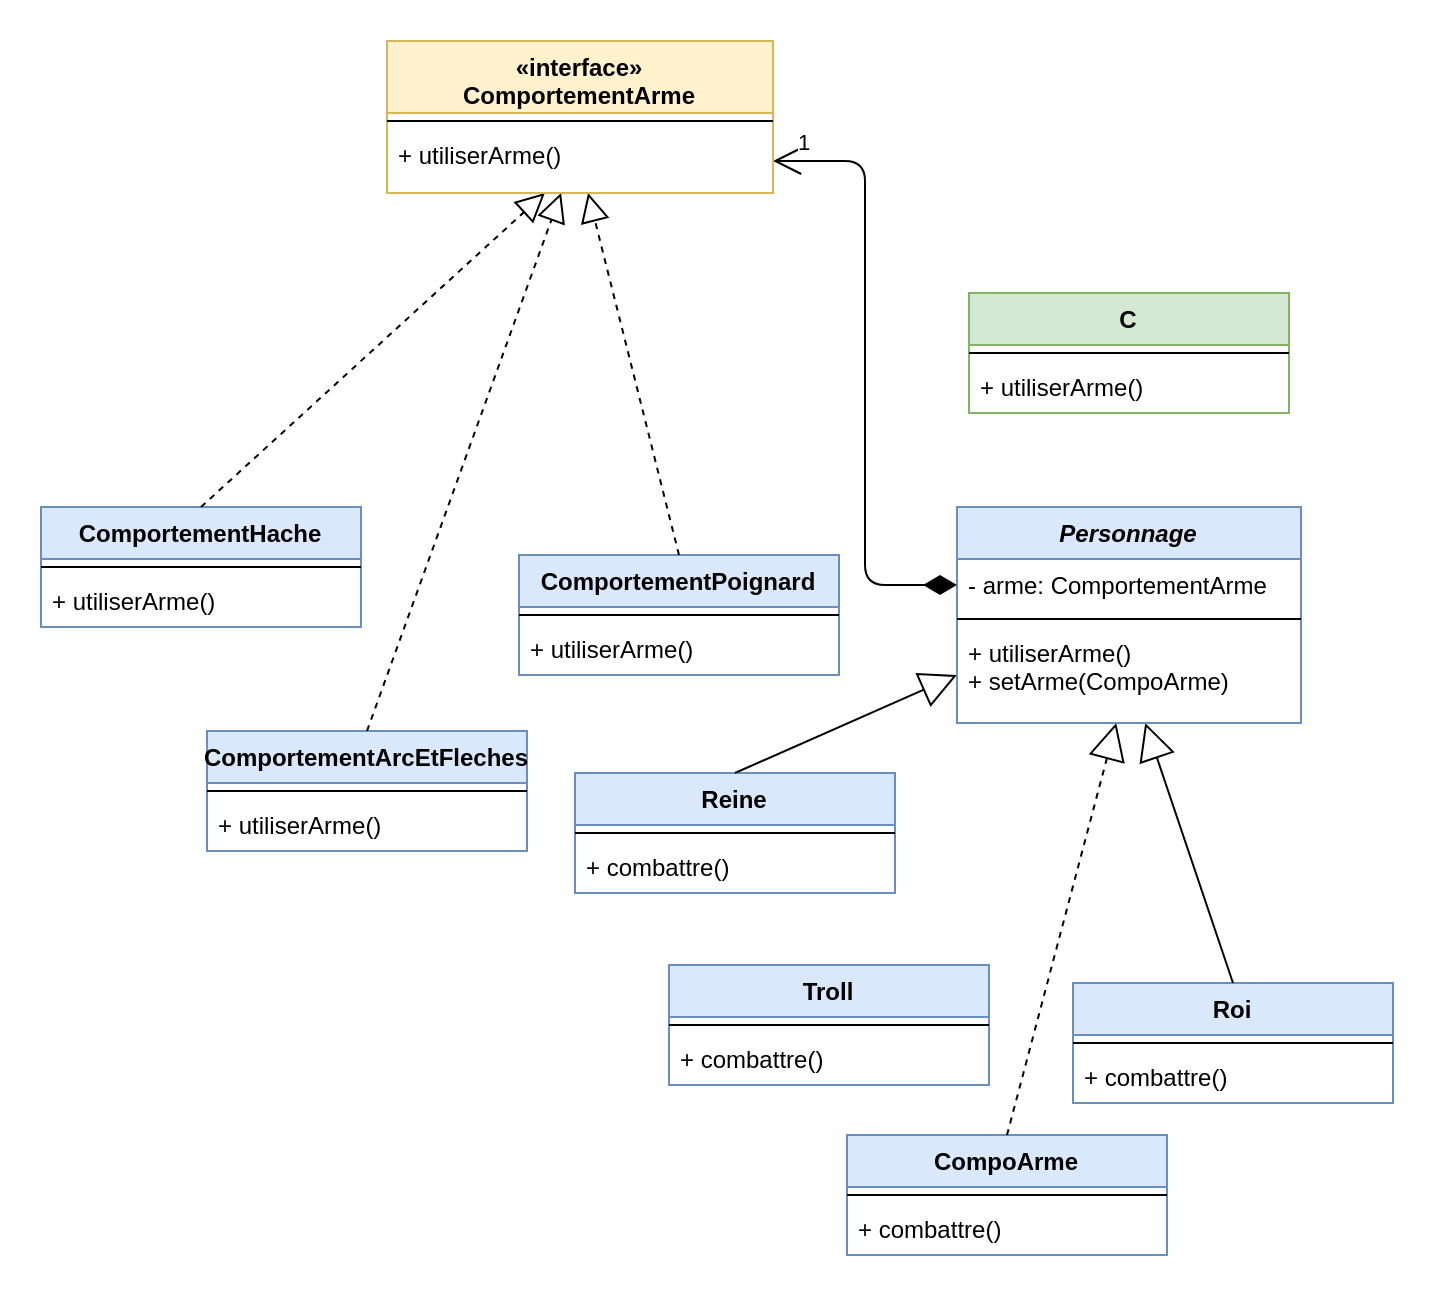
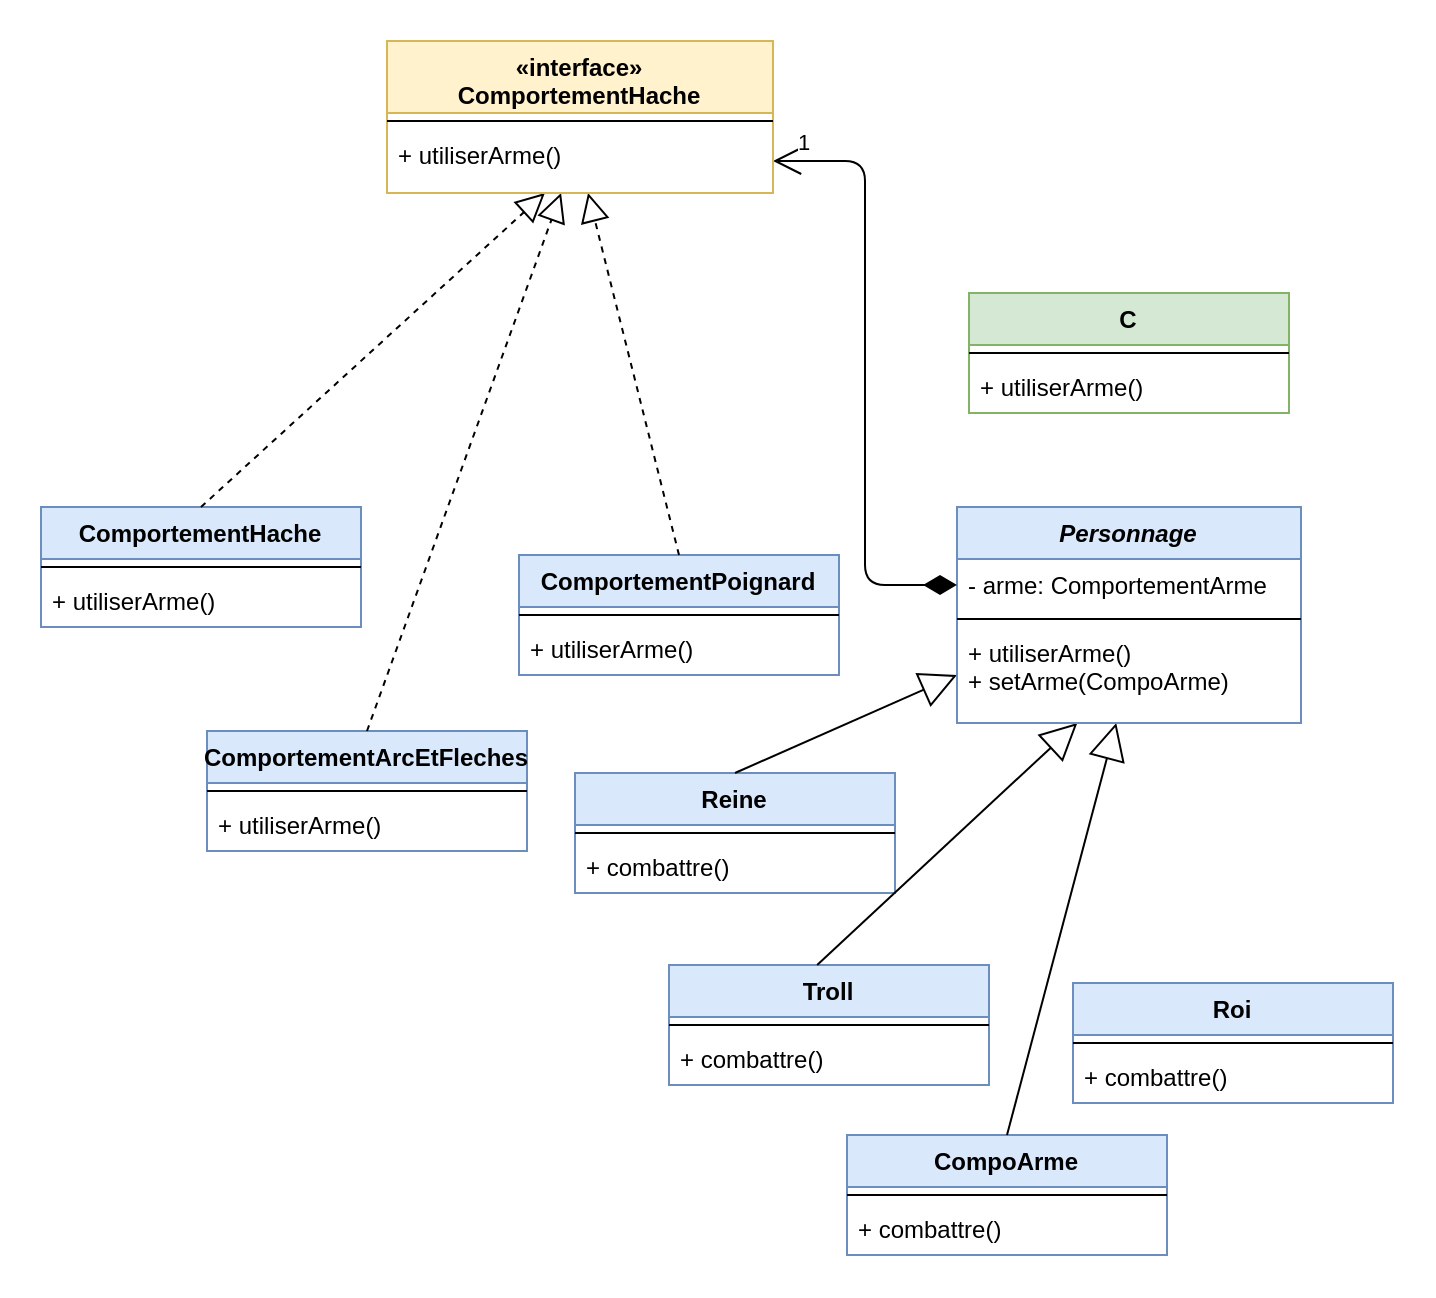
node "«interface» ComportementArme": label "«interface» ComportementArme" -> "«interface» ComportementHache"
edge "Troll" -> "+ utiliserArme() + setArme(CompoArme)": added
edge "Roi" -> "+ utiliserArme() + setArme(CompoArme)": removed
edge "CompoArme" -> "+ utiliserArme() + setArme(CompoArme)": style dashed -> solid
